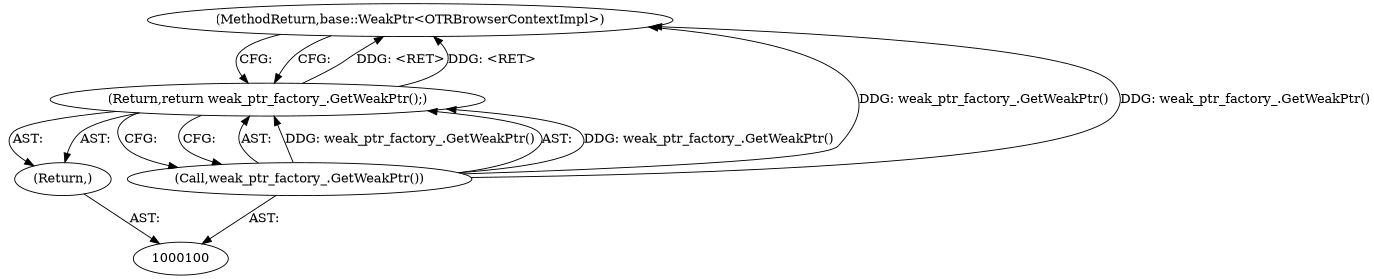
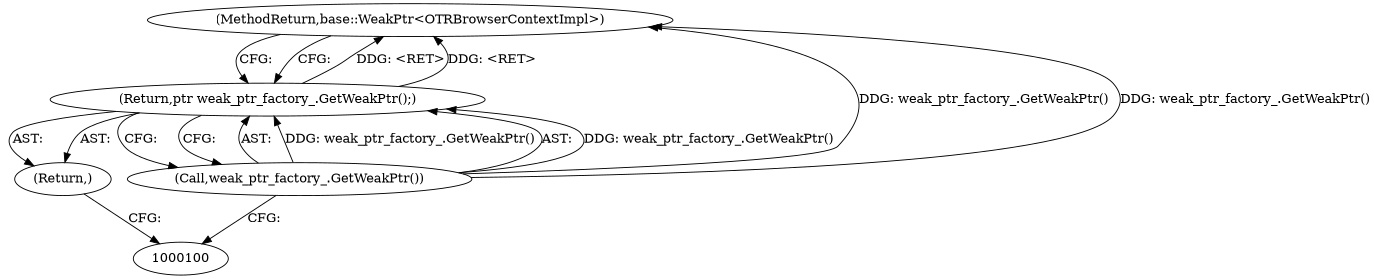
node "(Return,return weak_ptr_factory_.GetWeakPtr();)": label "(Return,return weak_ptr_factory_.GetWeakPtr();)" -> "(Return,ptr weak_ptr_factory_.GetWeakPtr();)"
edge "(Return,)" -> "1000100": label "AST: " -> "CFG: "
edge "(Call,weak_ptr_factory_.GetWeakPtr())" -> "1000100": label "AST: " -> "CFG: "
